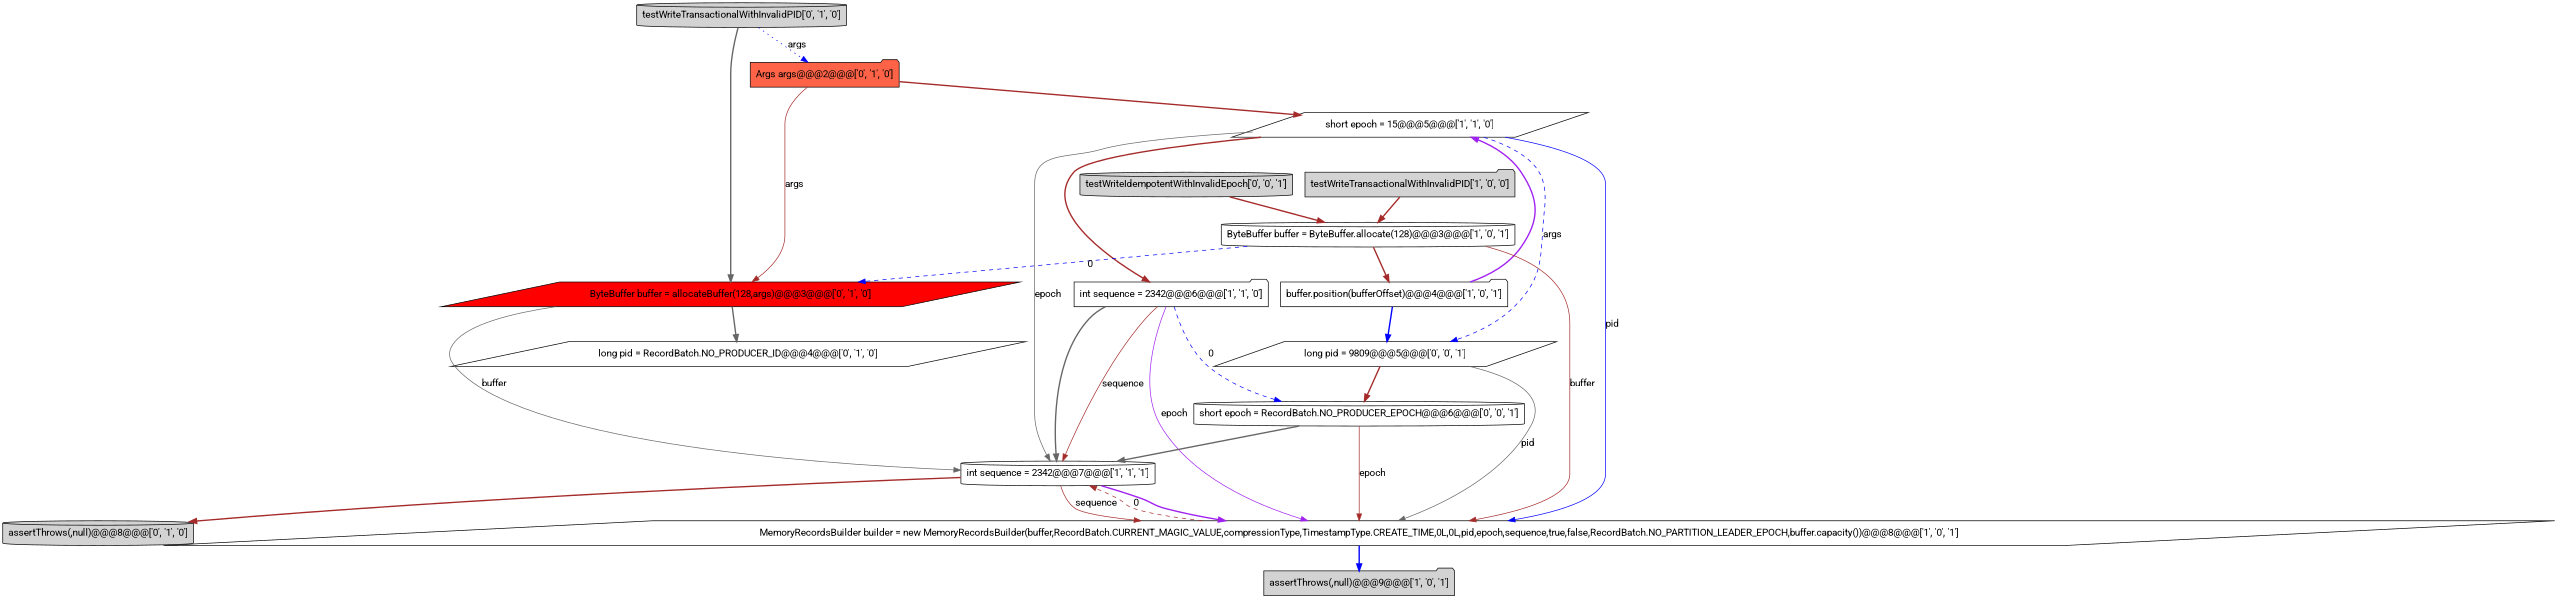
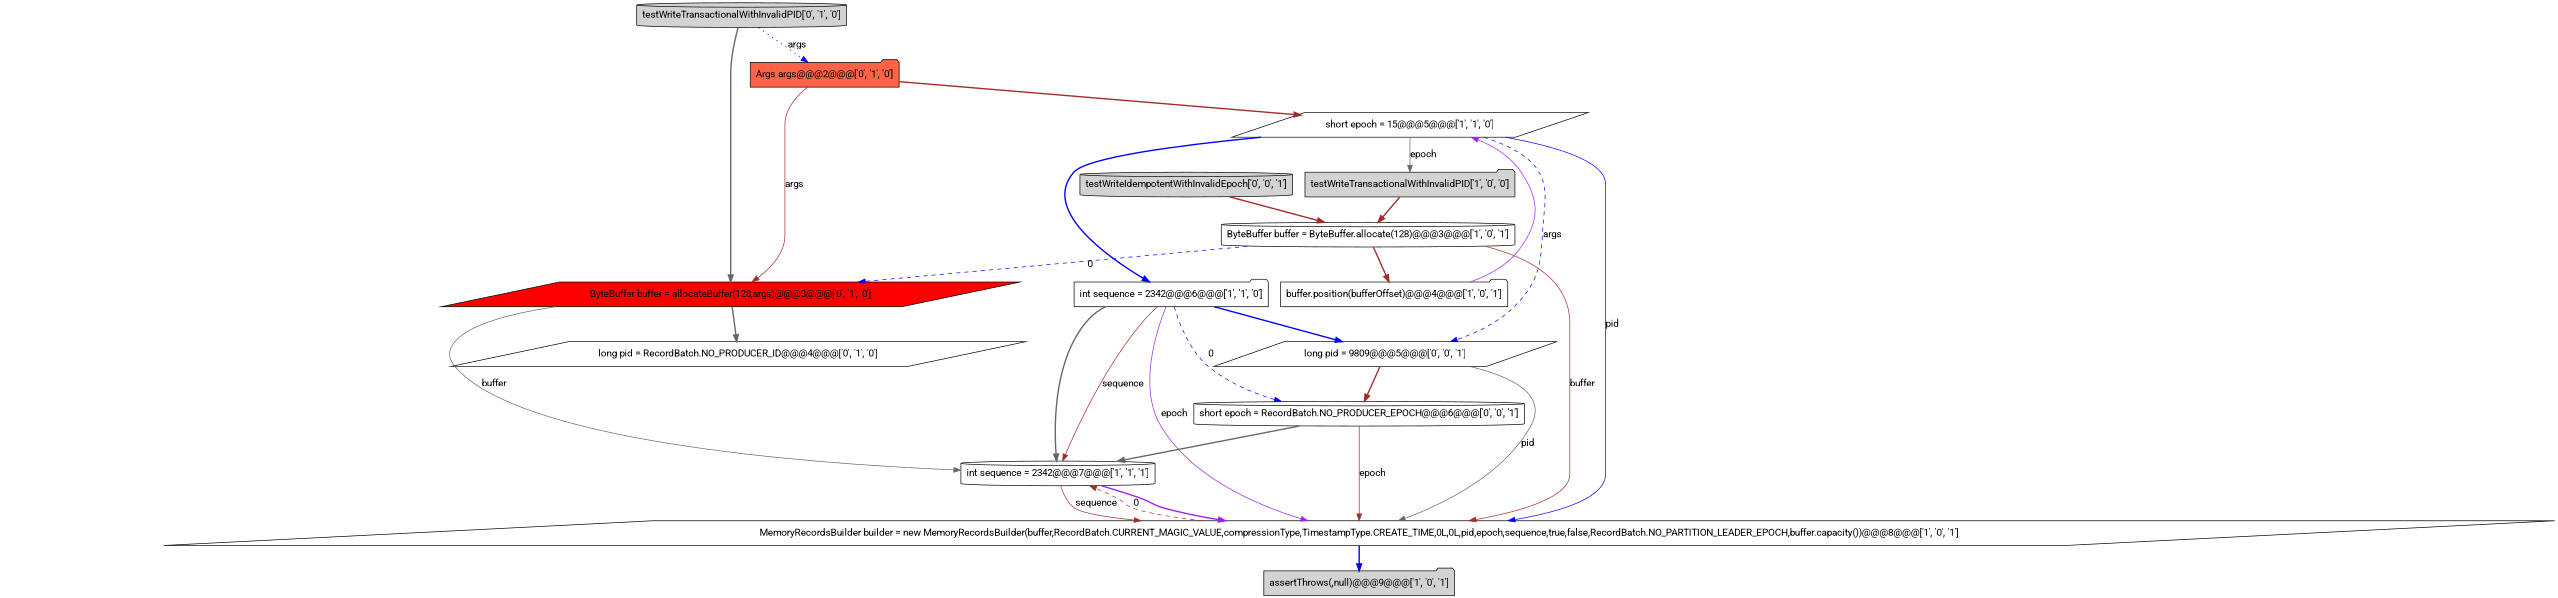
edge "short epoch = 15@@@5@@@['1', '1', '0']" -> "int sequence = 2342@@@6@@@['1', '1', '0']": color brown -> blue
edge "short epoch = 15@@@5@@@['1', '1', '0']" -> "int sequence = 2342@@@7@@@['1', '1', '1']": now "short epoch = 15@@@5@@@['1', '1', '0']" -> "testWriteTransactionalWithInvalidPID['1', '0', '0']"
edge "buffer.position(bufferOffset)@@@4@@@['1', '0', '1']" -> "short epoch = 15@@@5@@@['1', '1', '0']": style bold -> solid
edge "buffer.position(bufferOffset)@@@4@@@['1', '0', '1']" -> "long pid = 9809@@@5@@@['0', '0', '1']": now "int sequence = 2342@@@6@@@['1', '1', '0']" -> "long pid = 9809@@@5@@@['0', '0', '1']"
node "assertThrows(,null)@@@8@@@['0', '1', '0']": removed
